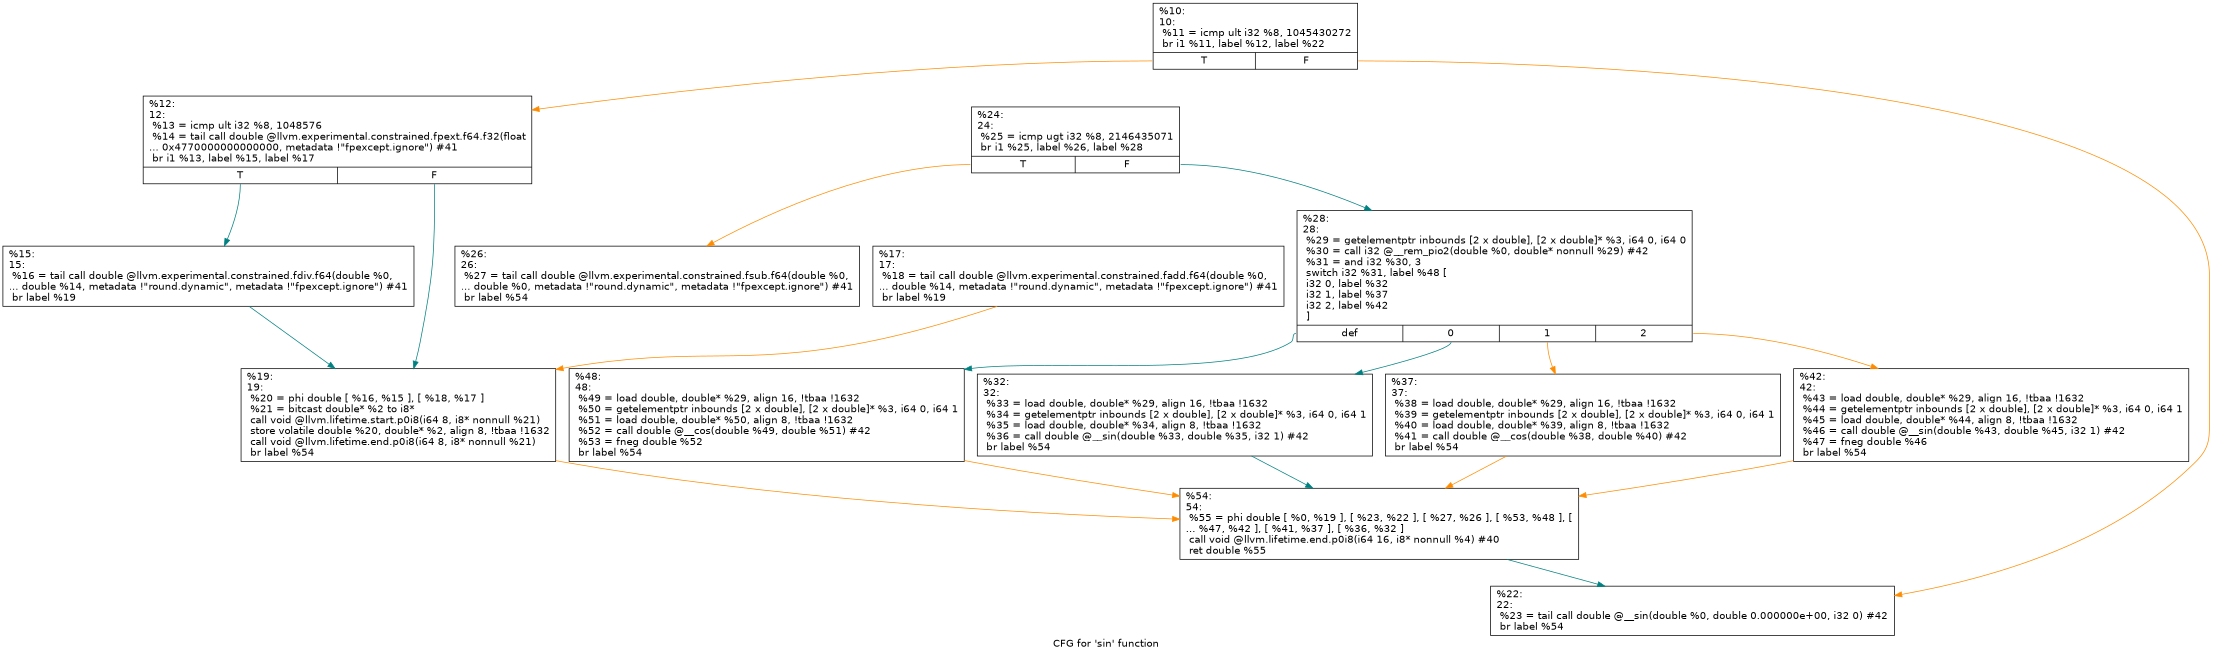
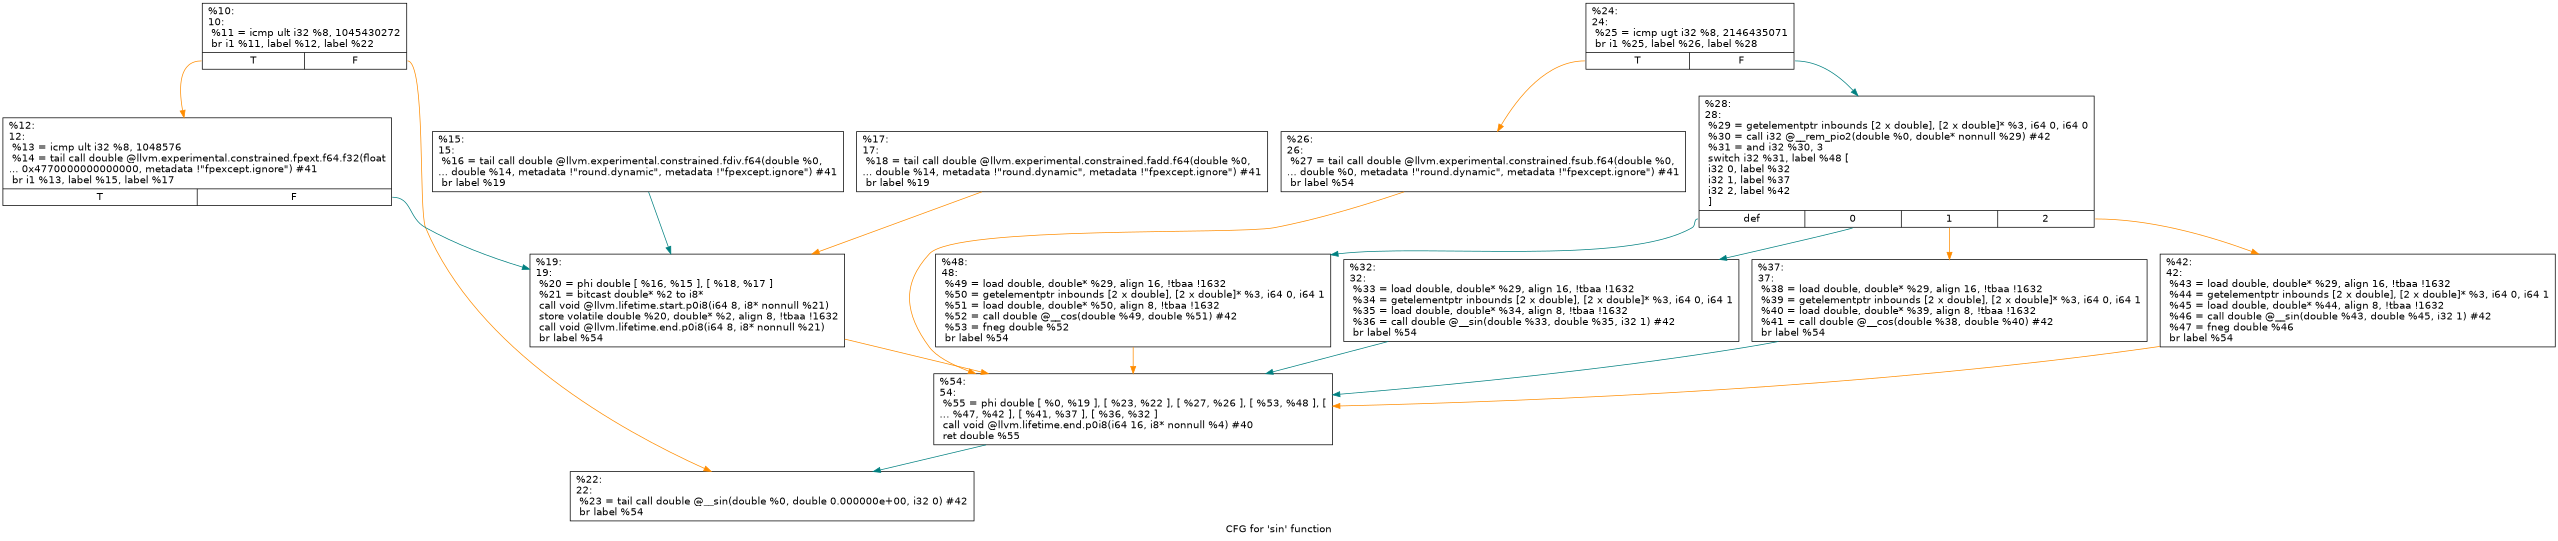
edge "%12:" -> "%15:": removed
edge "%26:" -> "%54:": added
edge "%37:" -> "%54:": color darkorange -> teal
